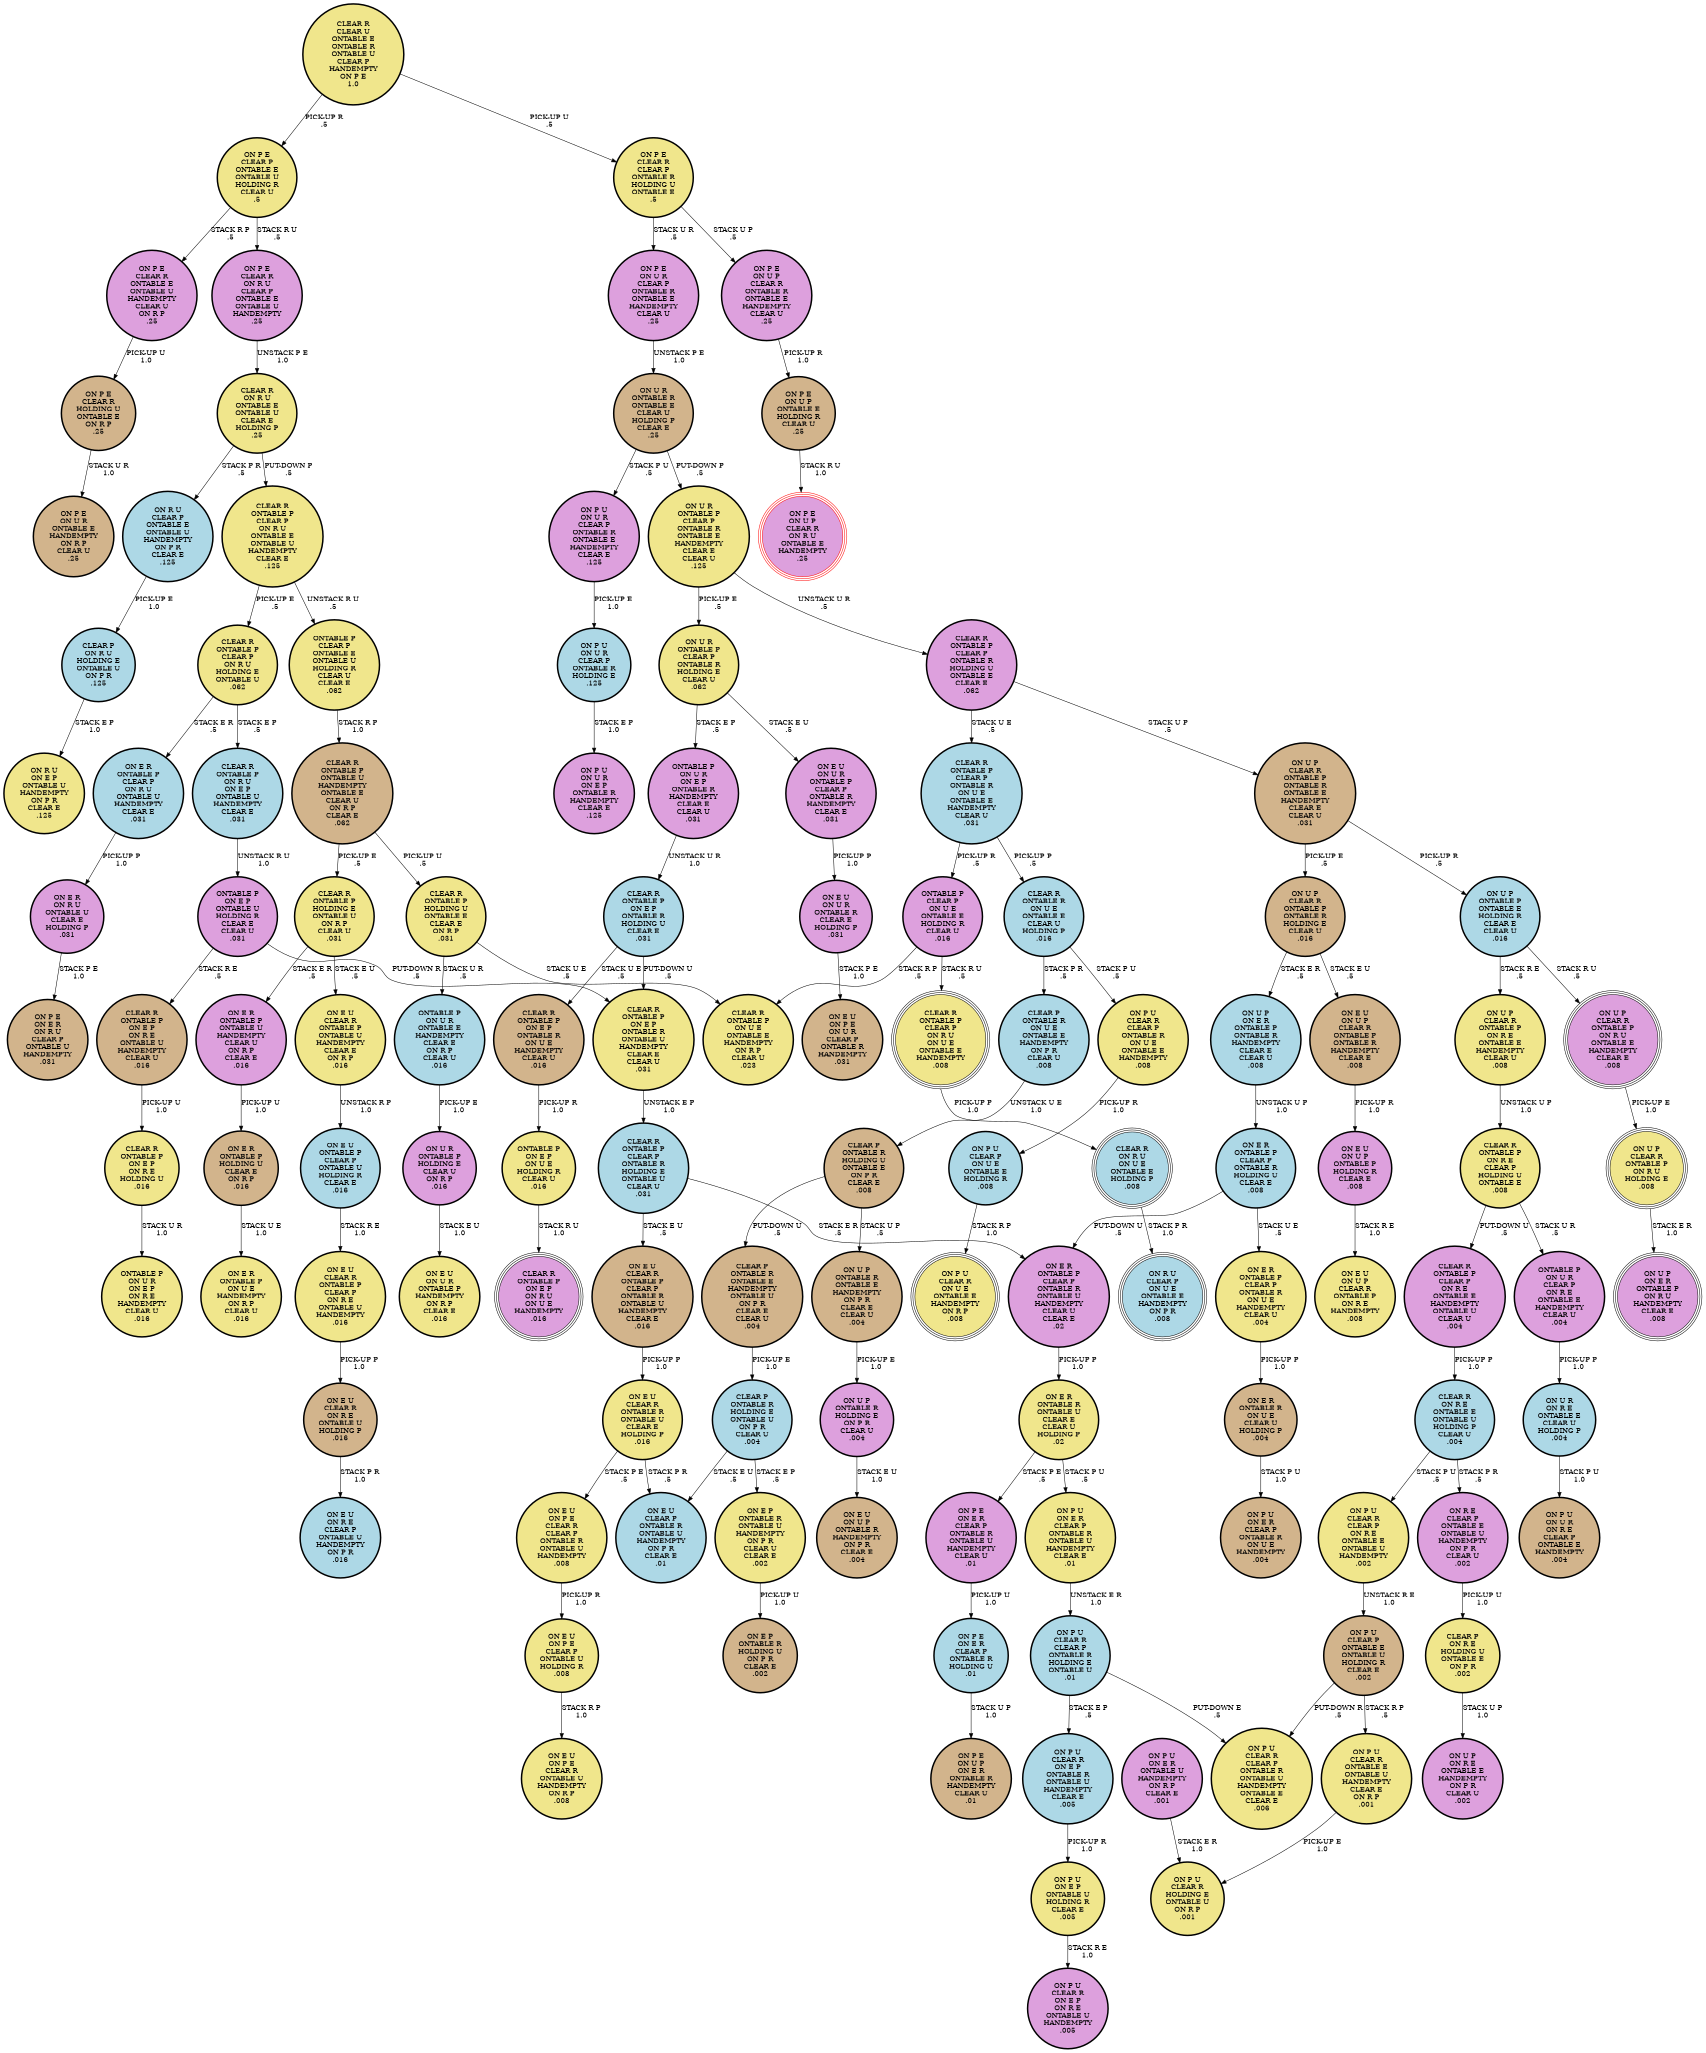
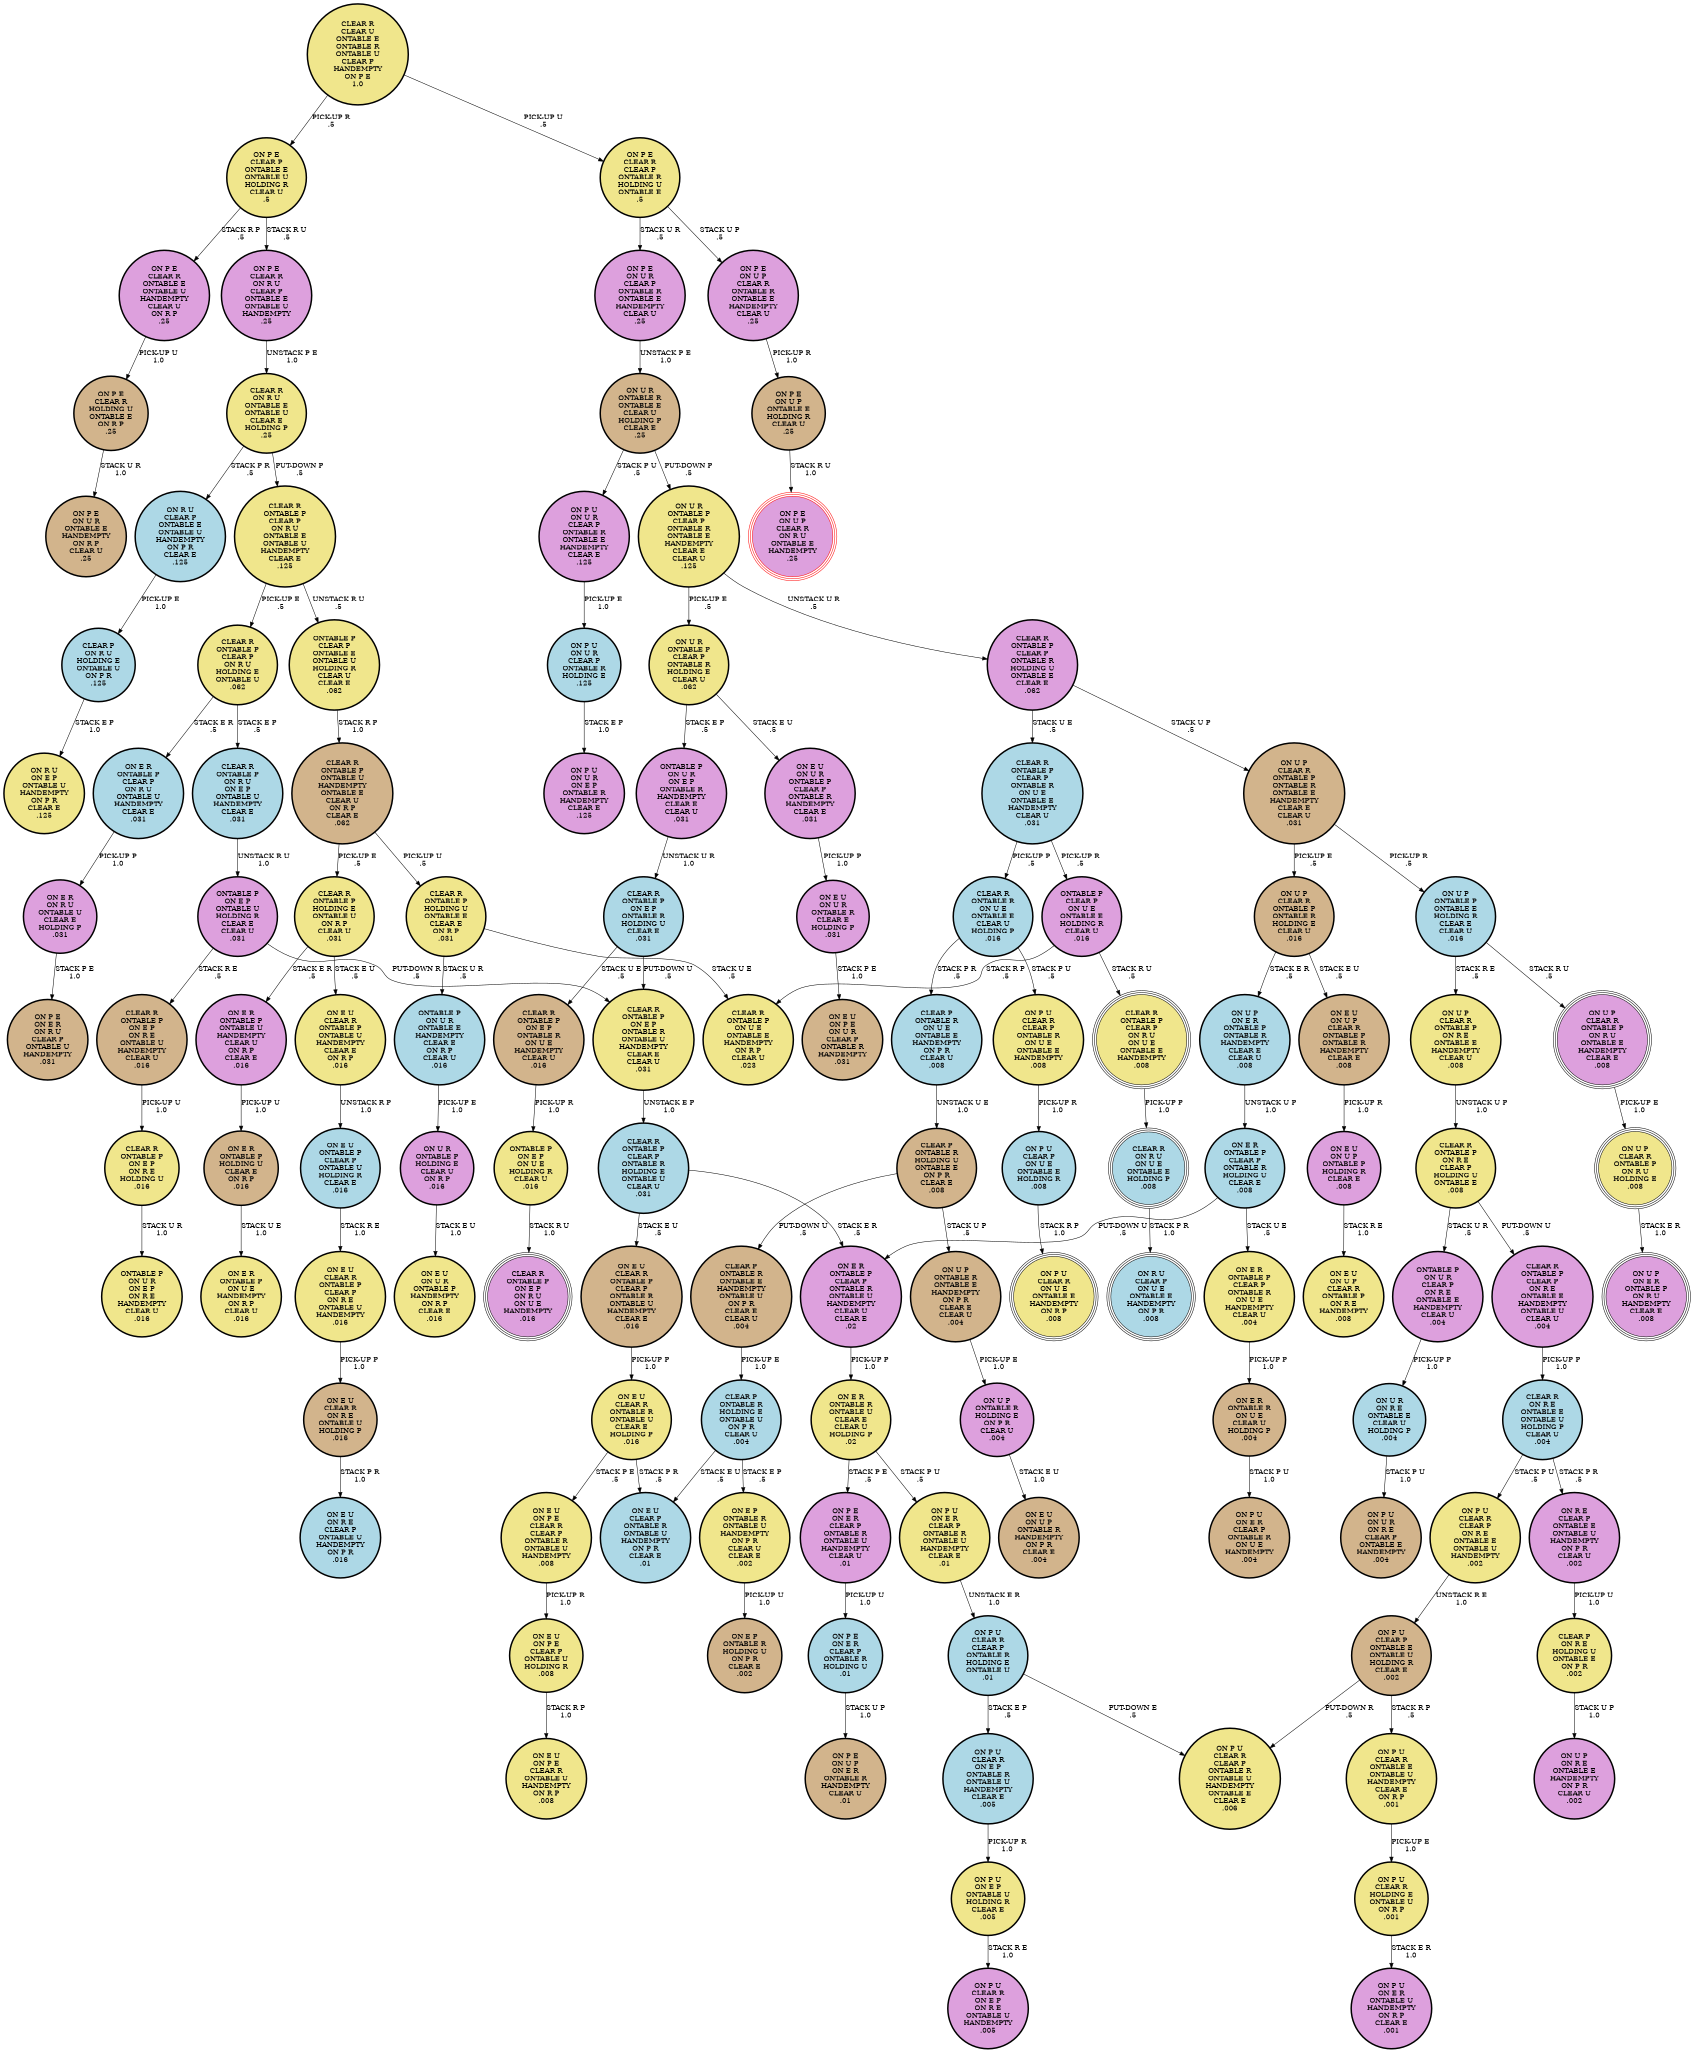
edge "ON P U ON E R ONTABLE U HANDEMPTY ON R P CLEAR E .001" -> "ON P U CLEAR R HOLDING E ONTABLE U ON R P .001": reversed
